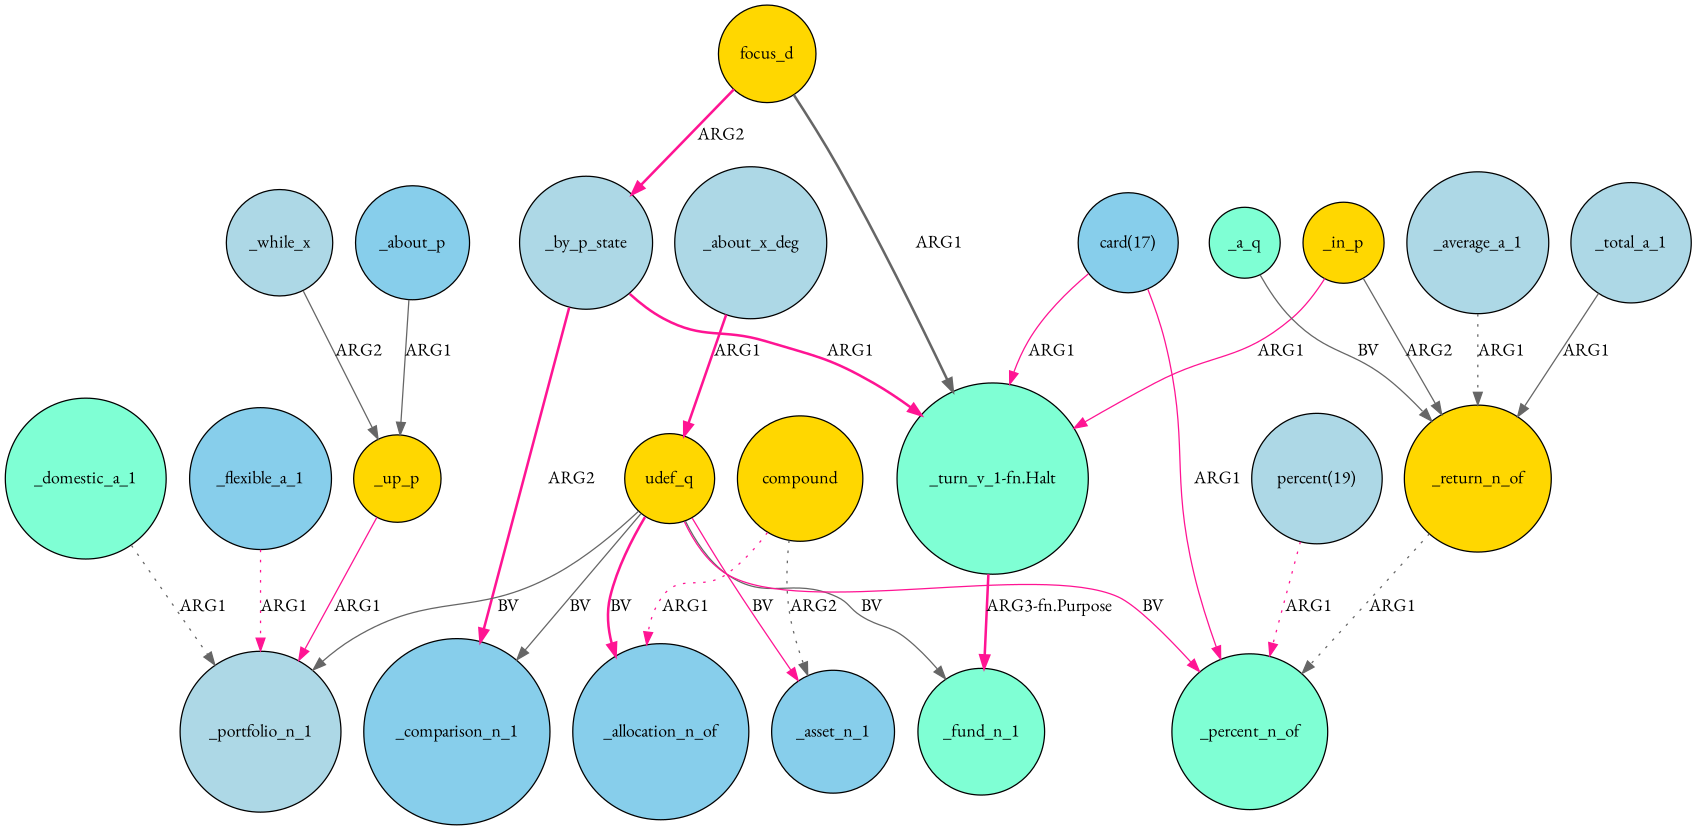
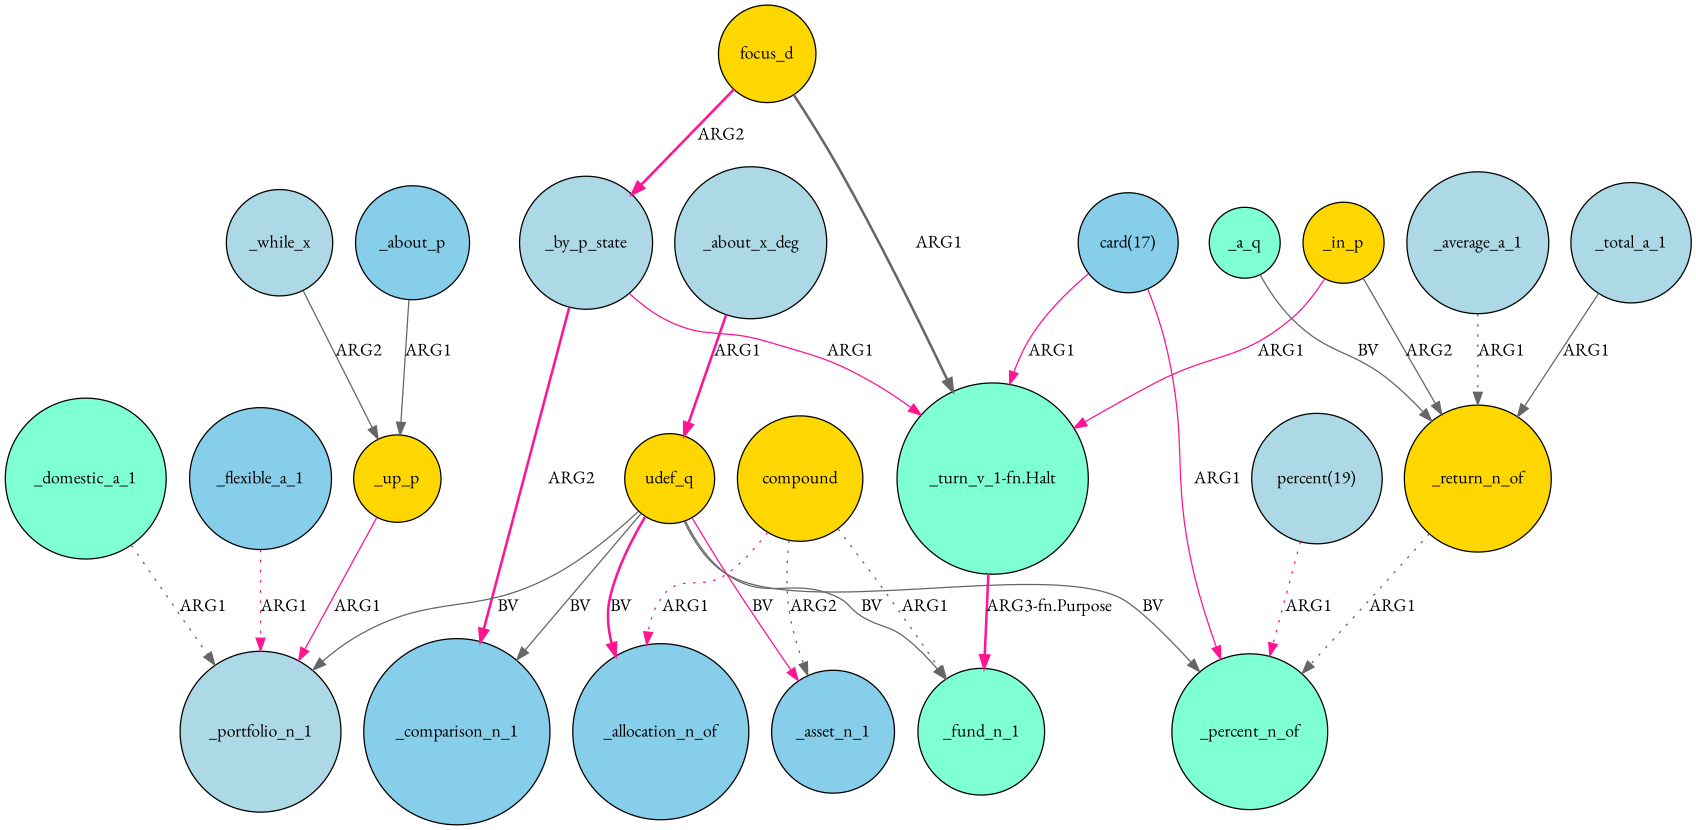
edge "_by_p_state" -> "_turn_v_1-fn.Halt": style bold -> solid
edge "udef_q" -> "_percent_n_of": color deeppink -> gray40
edge "compound" -> "_fund_n_1": added, label "ARG1"
